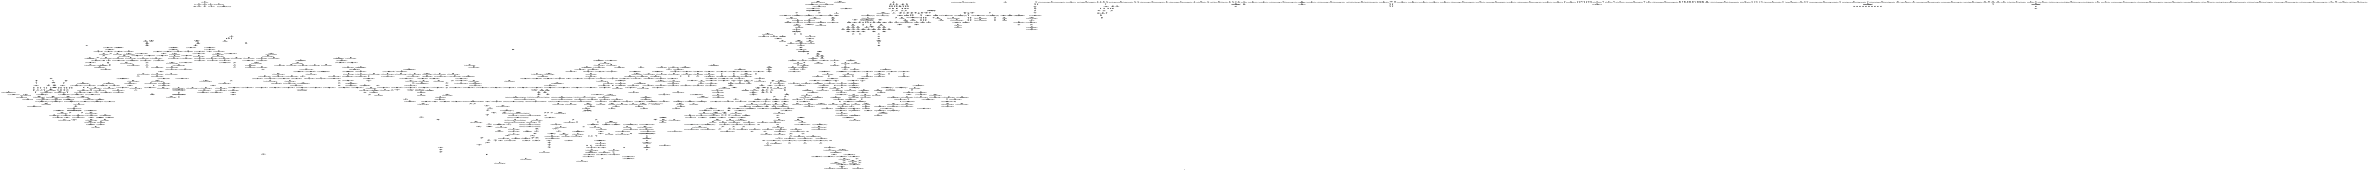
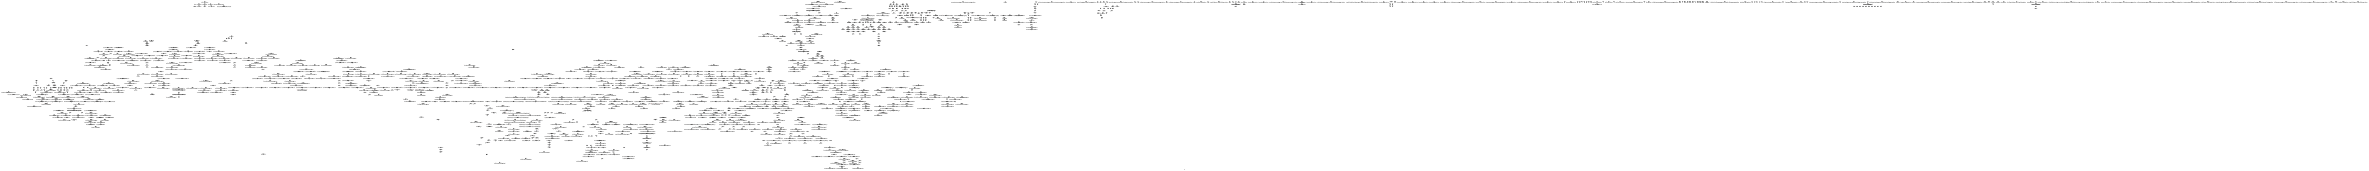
node "NodeID: 1799": added
